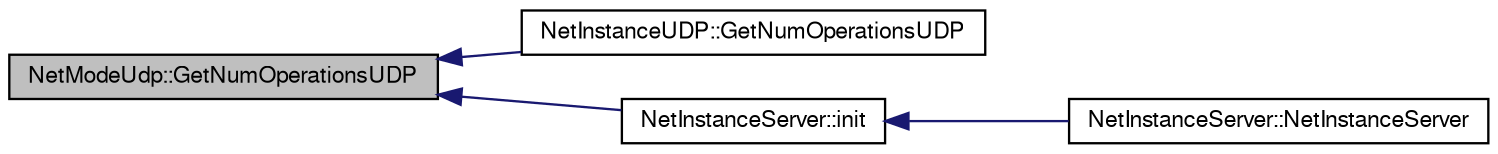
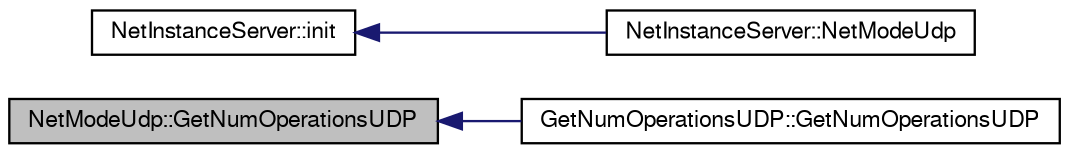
node "NetInstanceUDP::GetNumOperationsUDP": label "NetInstanceUDP::GetNumOperationsUDP" -> "GetNumOperationsUDP::GetNumOperationsUDP"
edge "NetInstanceServer::init" -> "NetModeUdp::GetNumOperationsUDP": removed
node "NetInstanceServer::NetInstanceServer": label "NetInstanceServer::NetInstanceServer" -> "NetInstanceServer::NetModeUdp"
